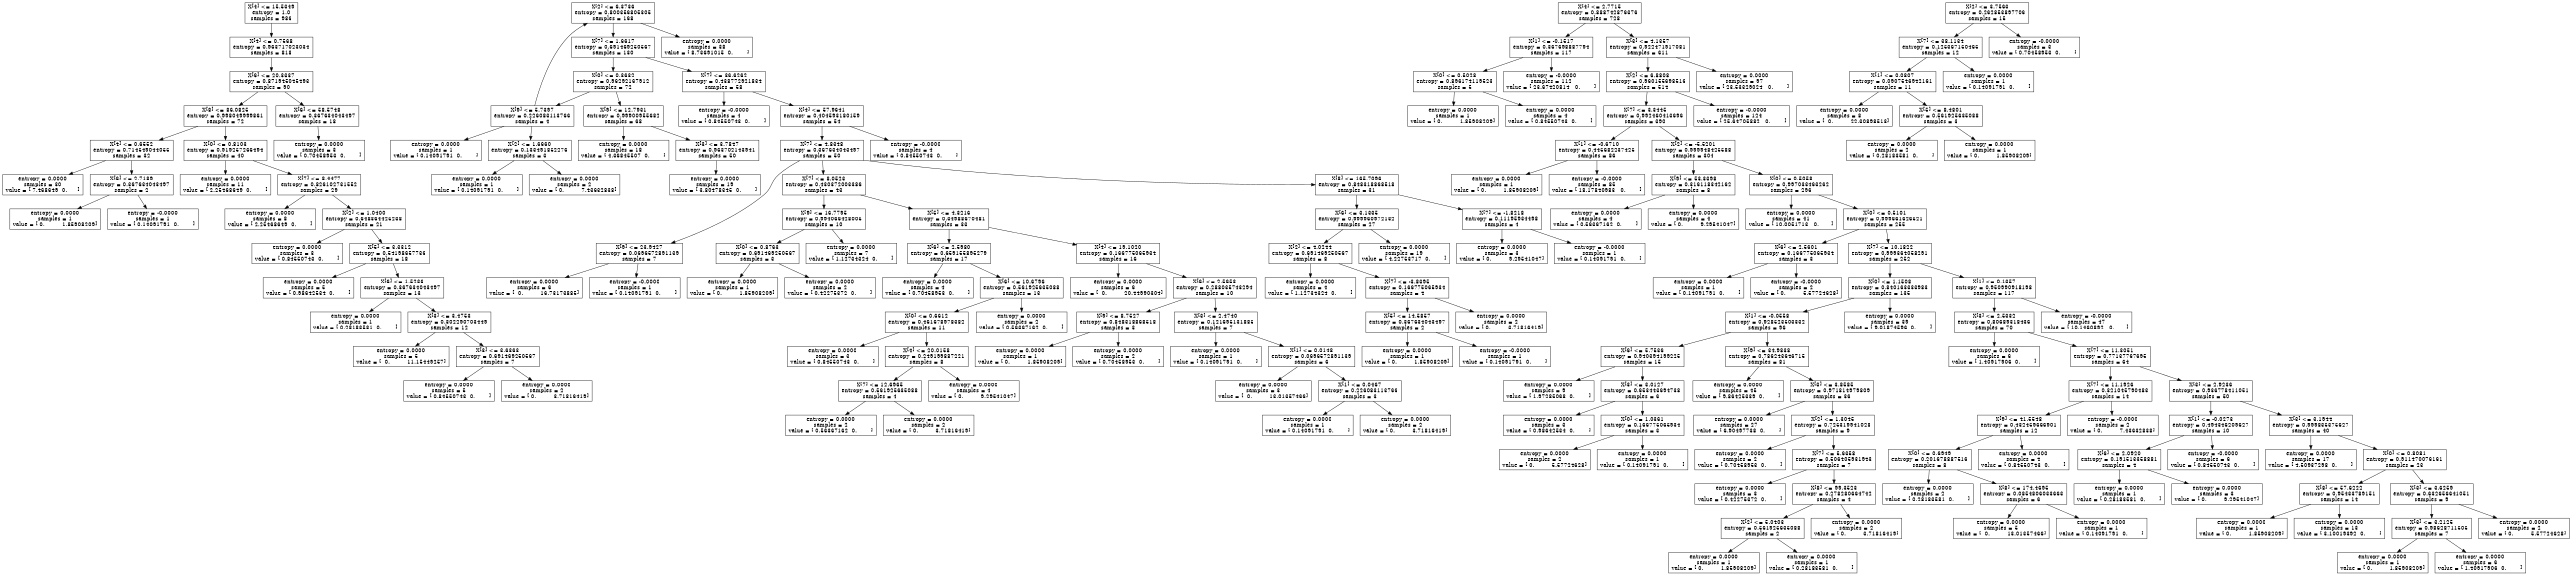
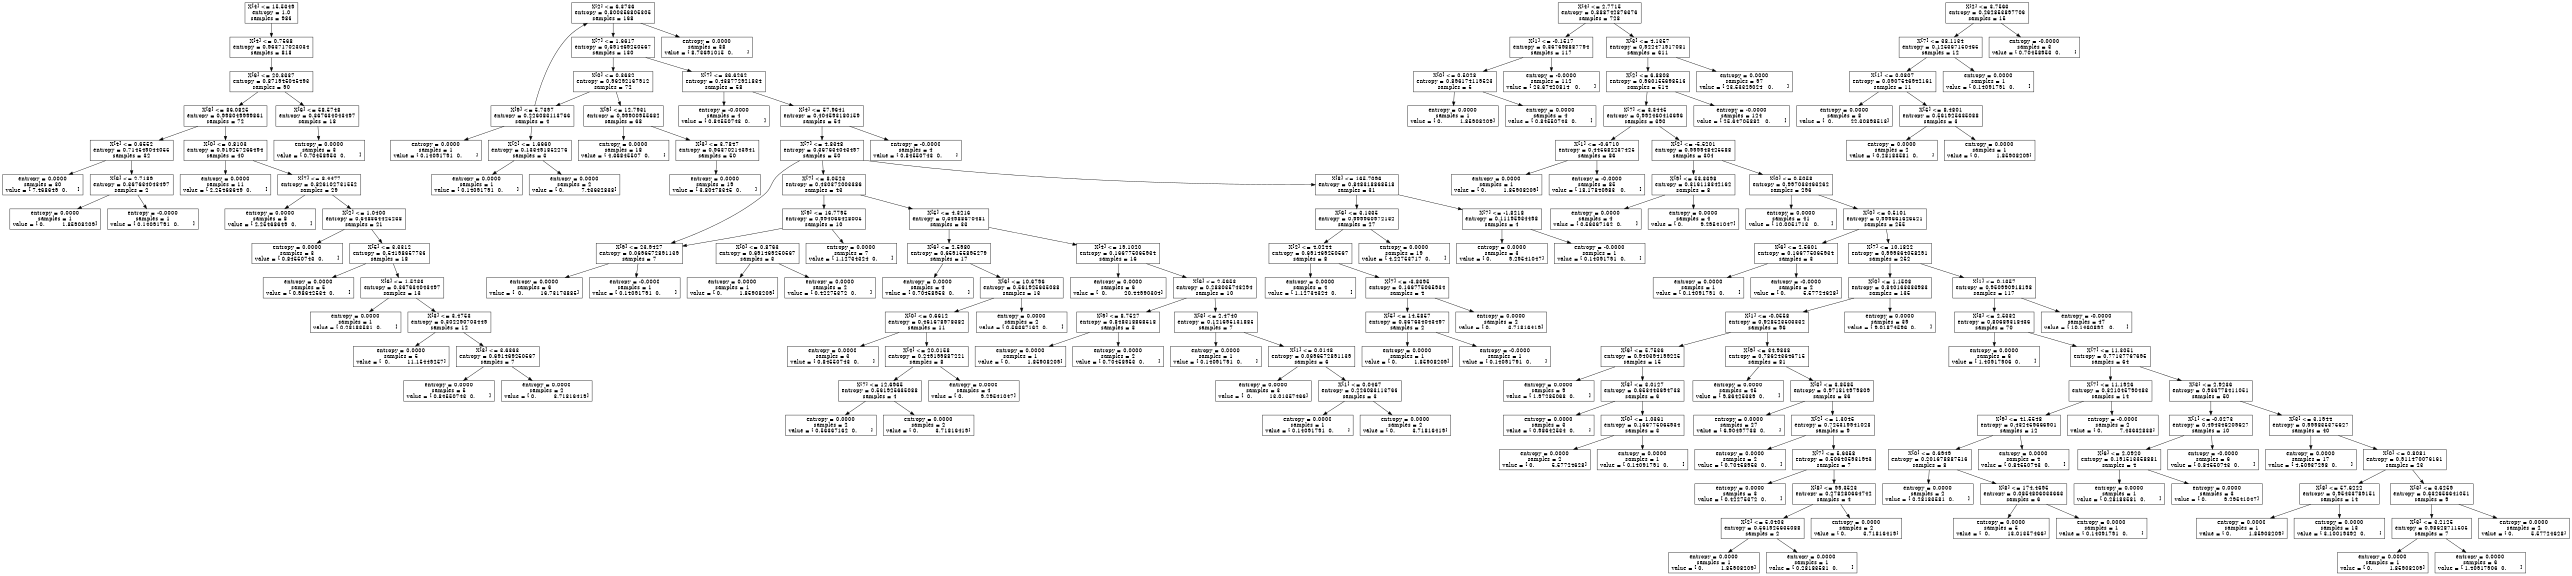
edge "X[9] <= 16.7795 entropy = 0.994066428005 samples = 10" -> "X[0] <= 0.8763 entropy = 0.691469250567 samples = 3": now "X[9] <= 16.7795 entropy = 0.994066428005 samples = 10" -> "X[9] <= 23.9427 entropy = 0.0696572891139 samples = 7"
